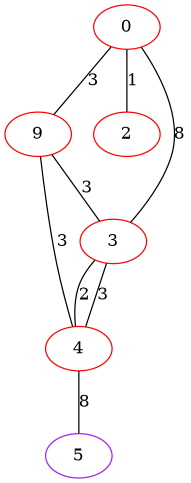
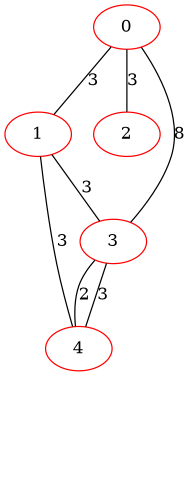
edge "0" -- "2": label "1" -> "3"
node "9": label "9" -> "1"
node "5": removed
